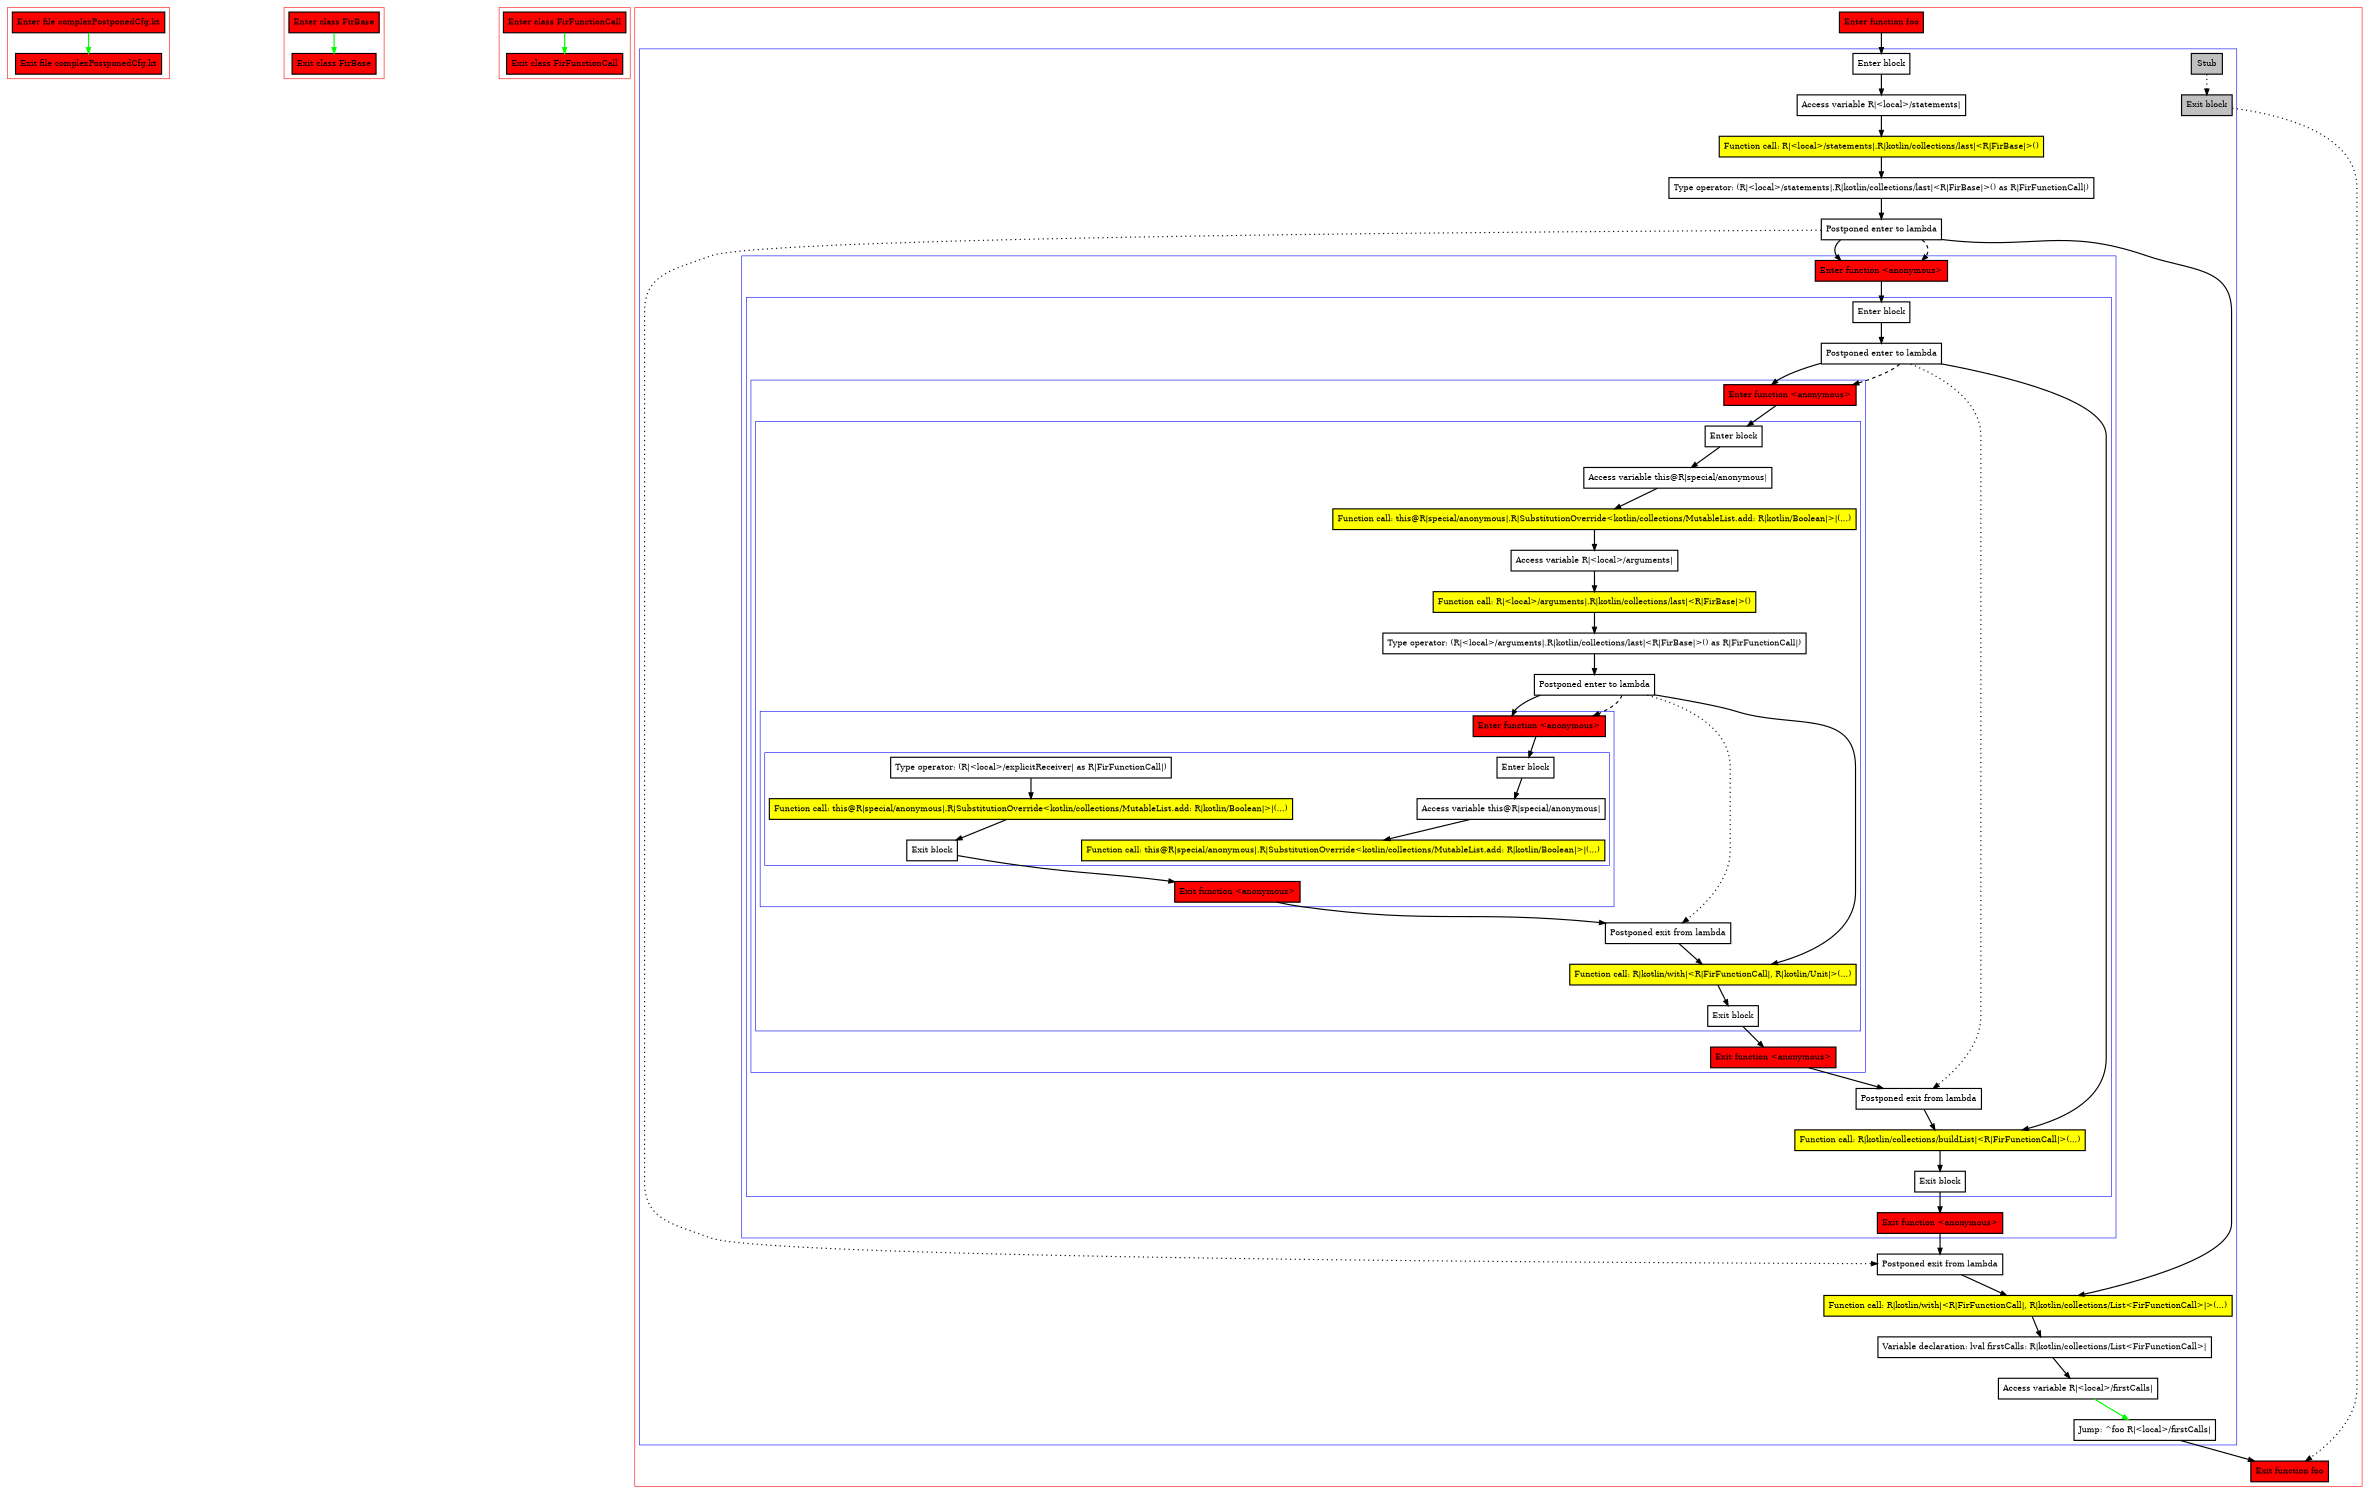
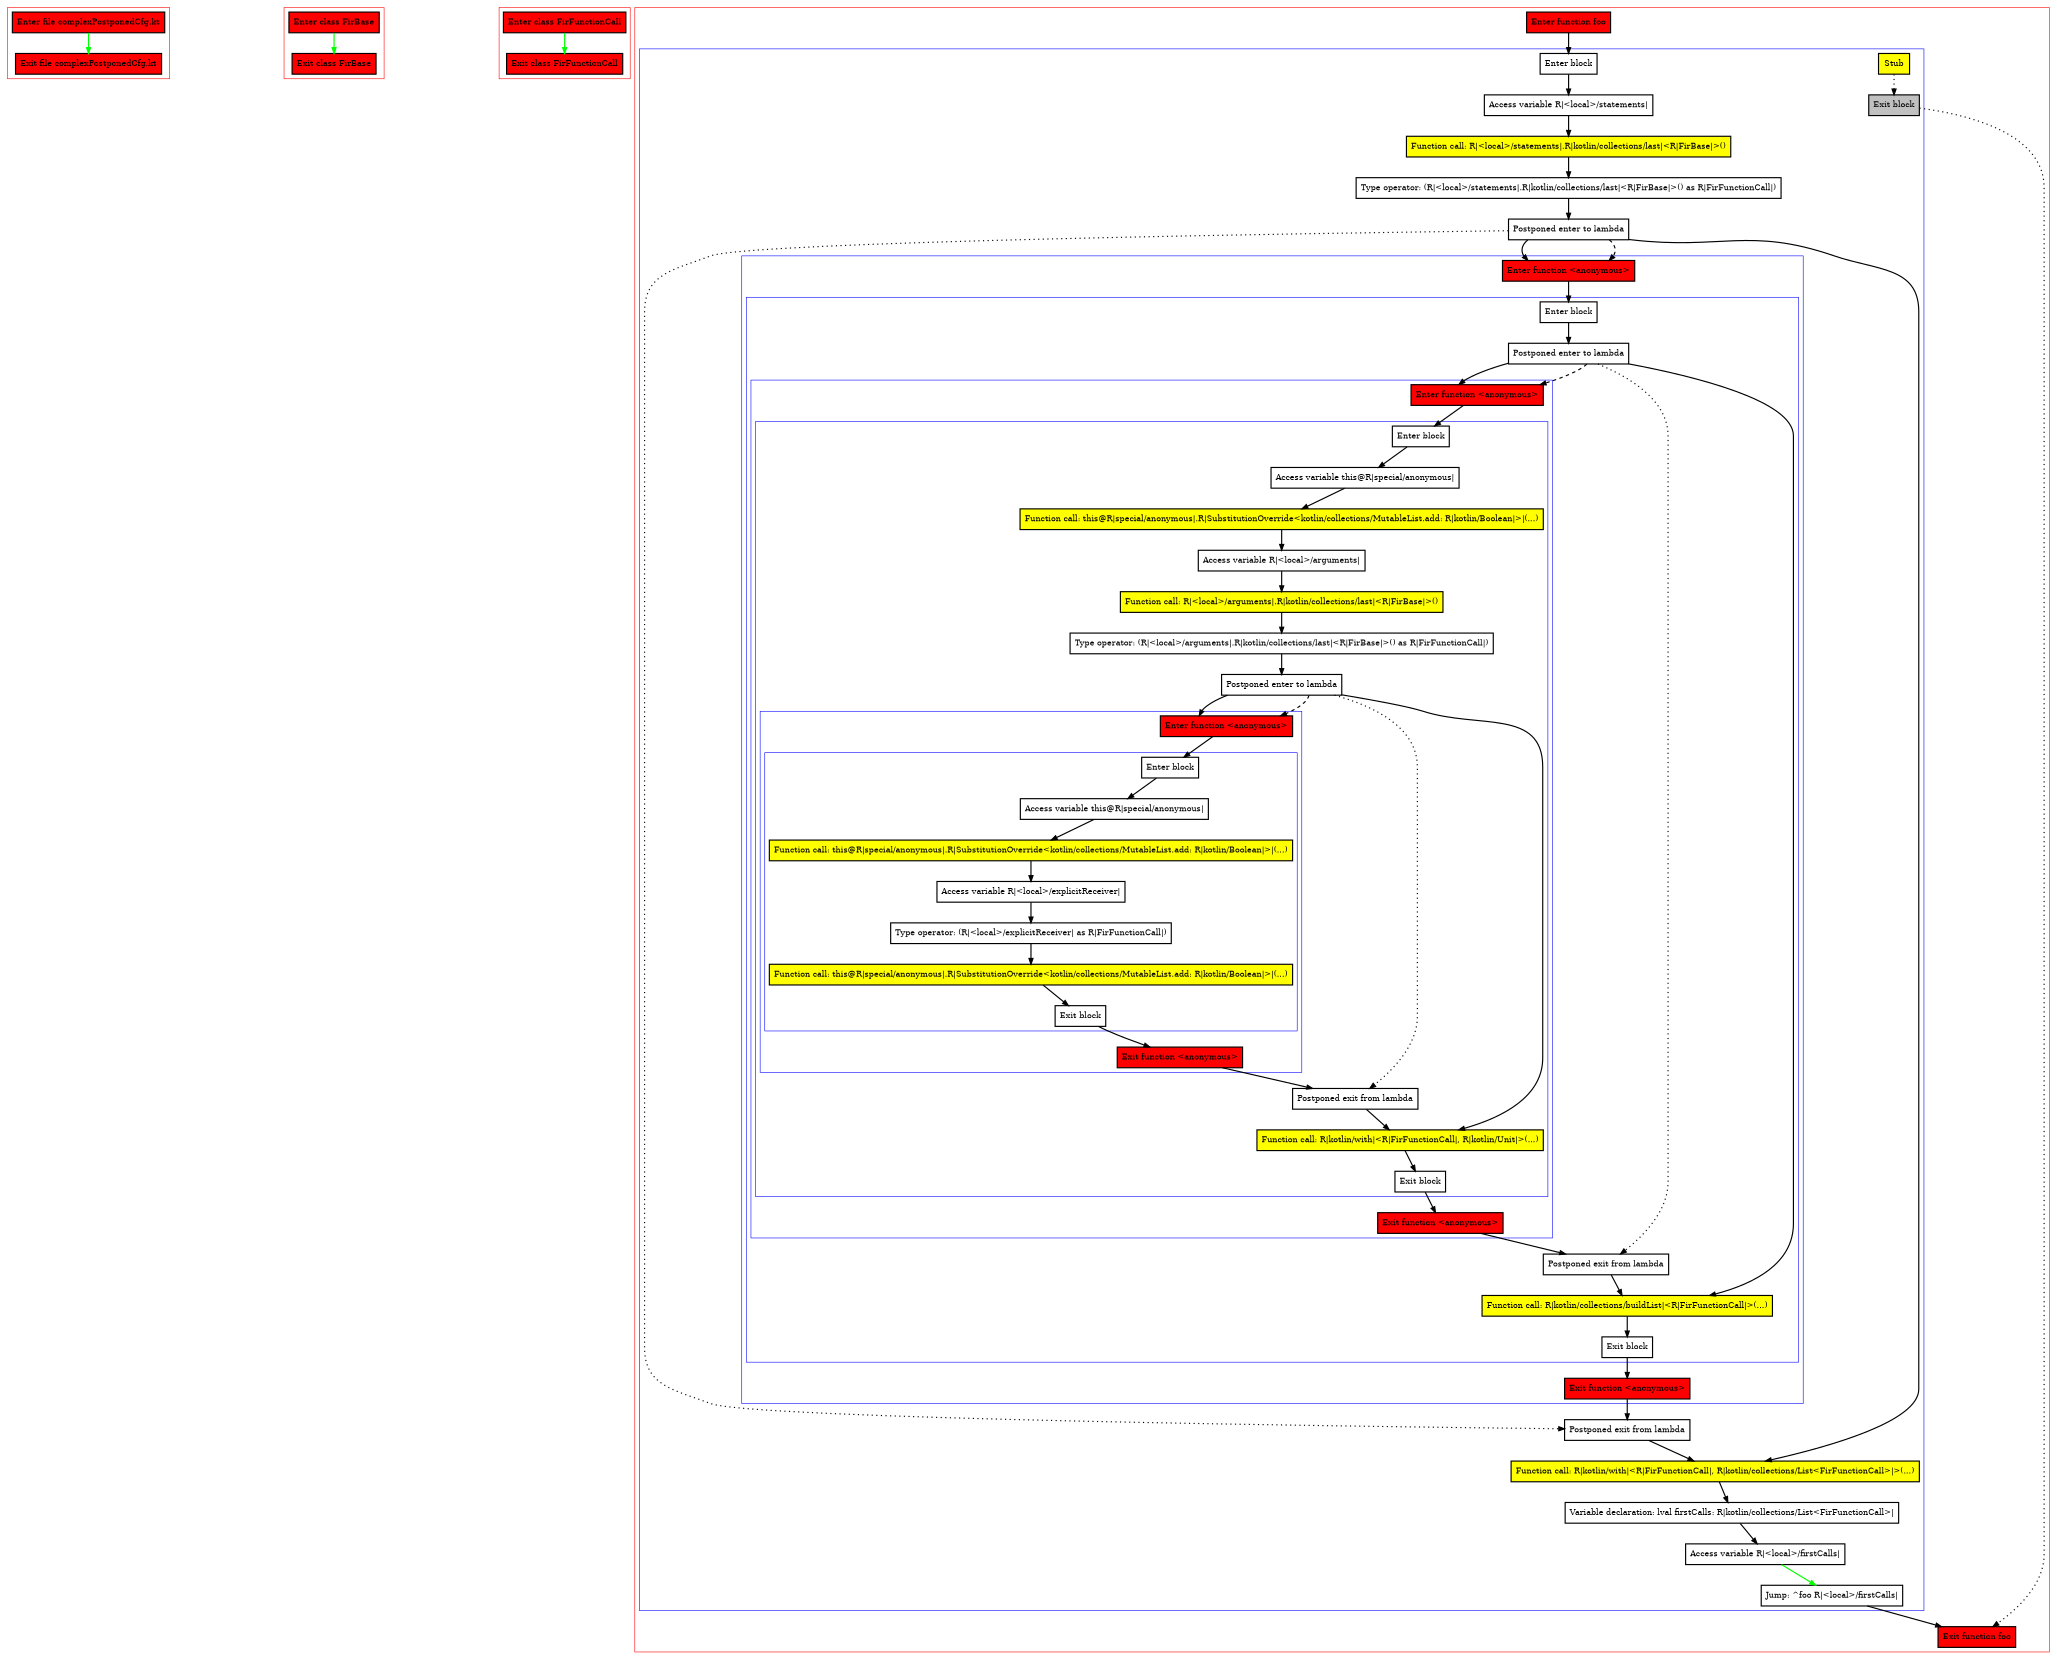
node "Stub": fillcolor gray -> yellow
node "Access variable R|<local>/explicitReceiver|": added
